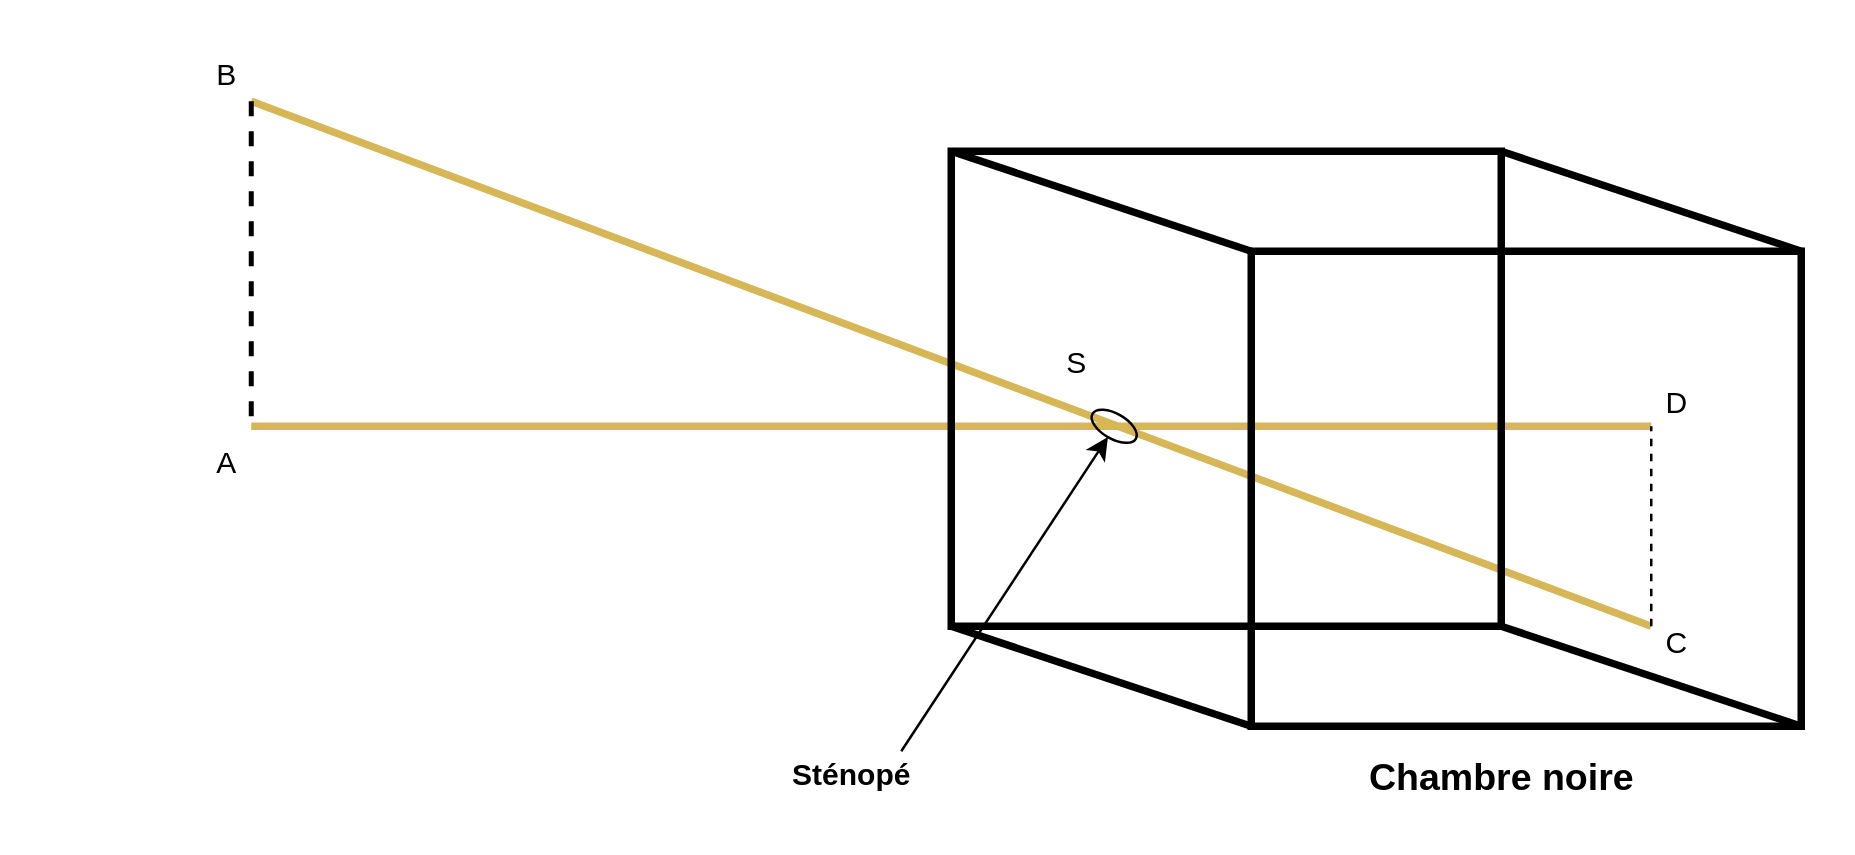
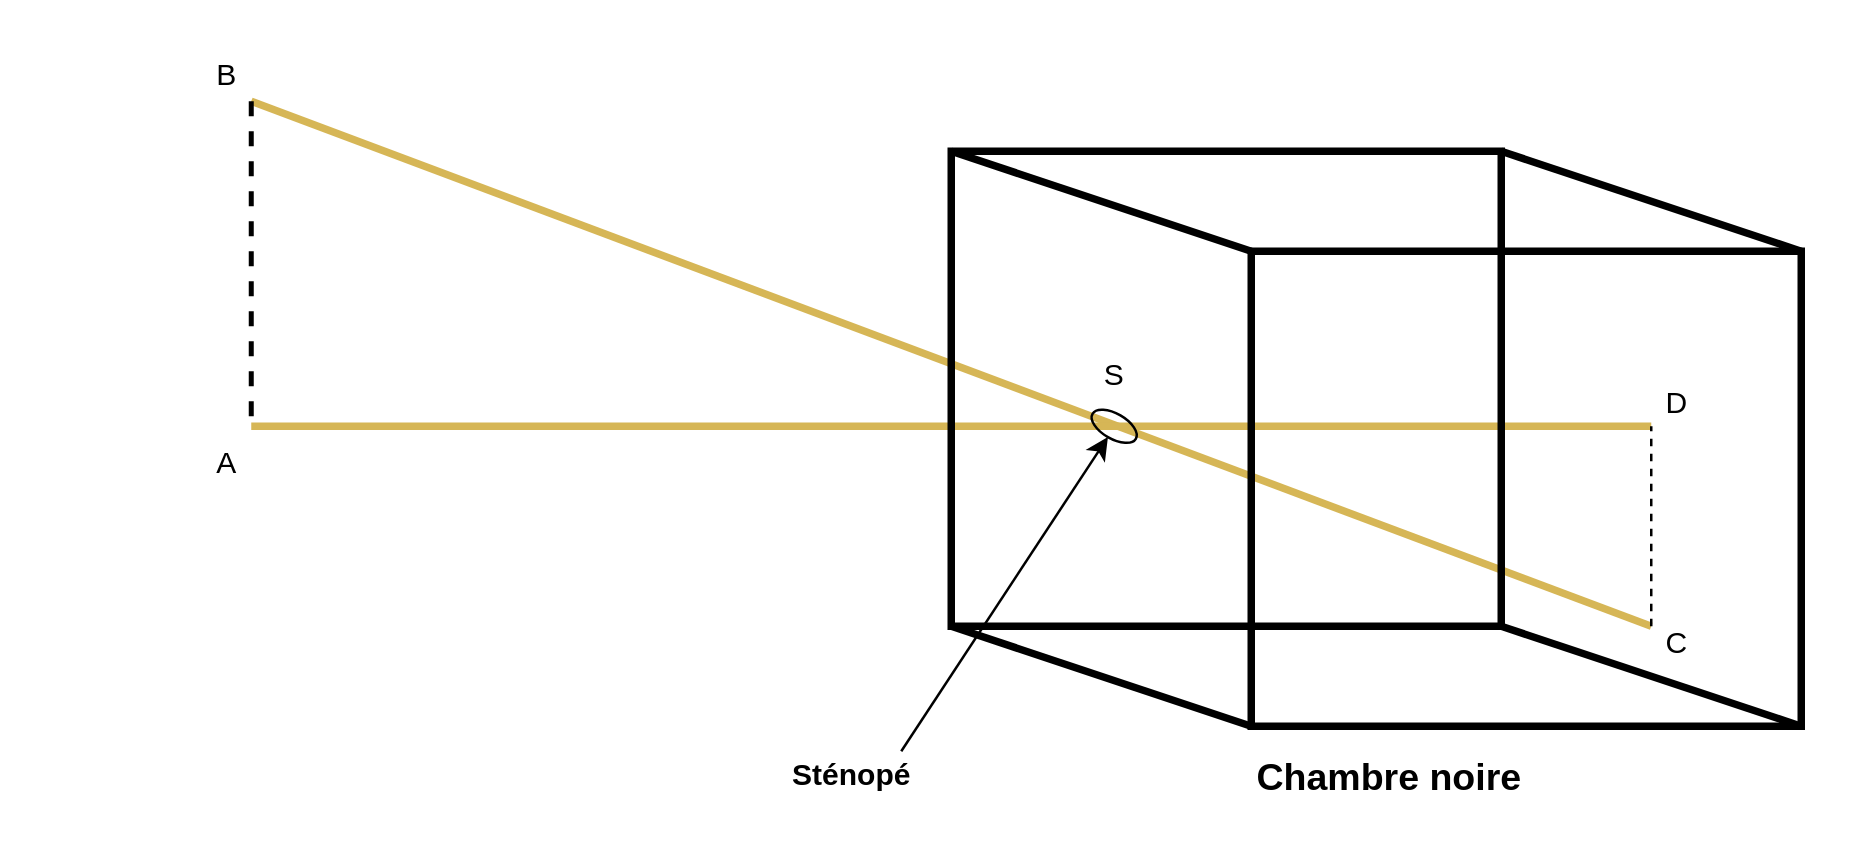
node "S": moved (1077, 364) -> (1114, 376)
node "Chambre noire": moved (1501, 776) -> (1389, 776)
